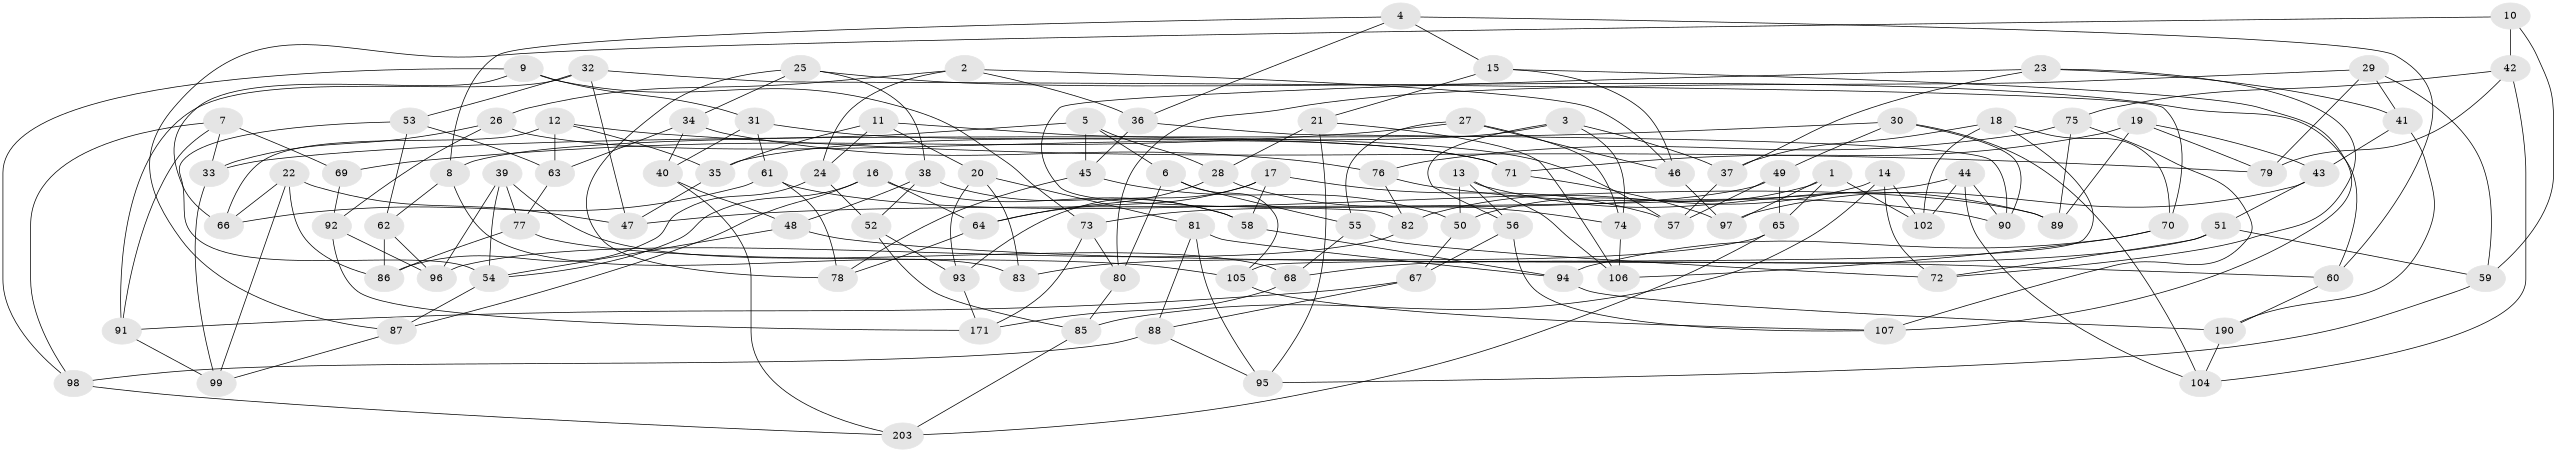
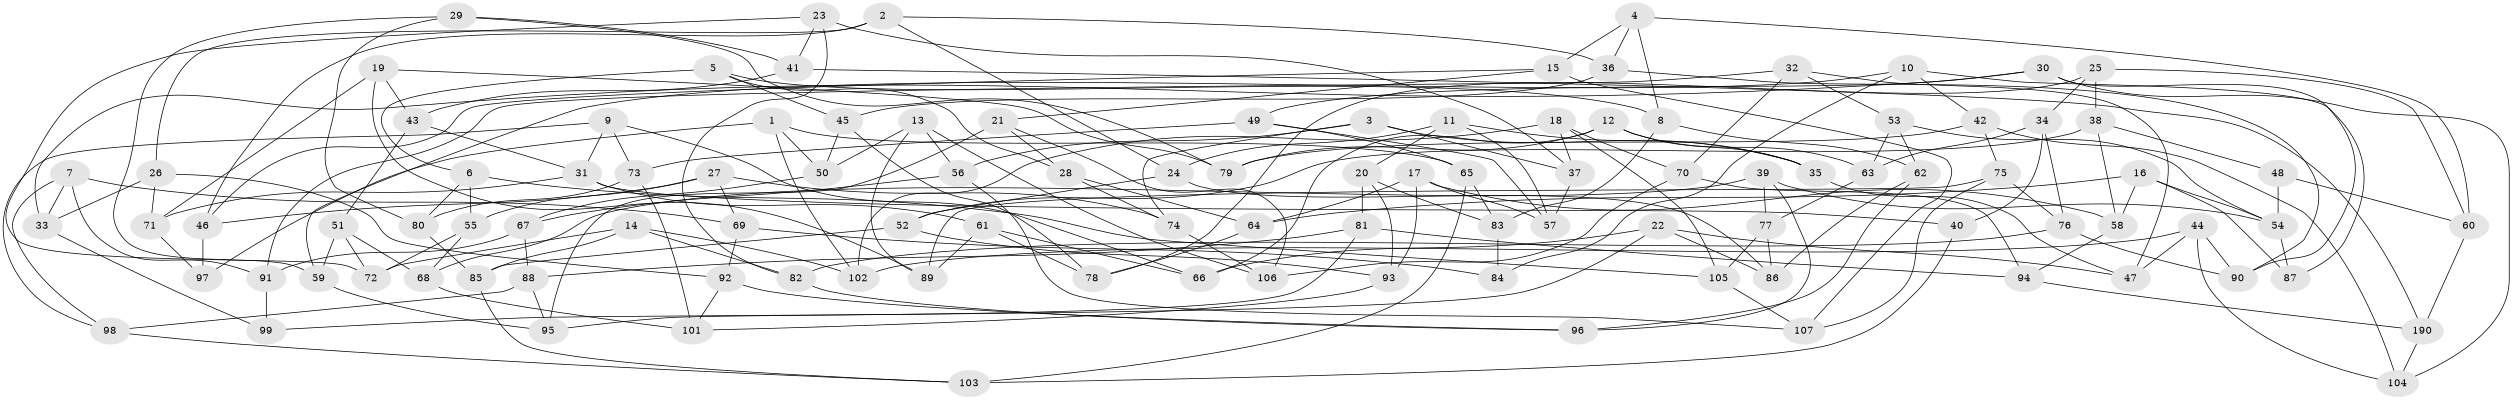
edge "43" -- "97": now "43" -- "31"
edge "40" -- "48": removed
node "84": added
node "171": label "171" -> "101"
edge "87" -- "99": removed
node "203": label "203" -> "103"
